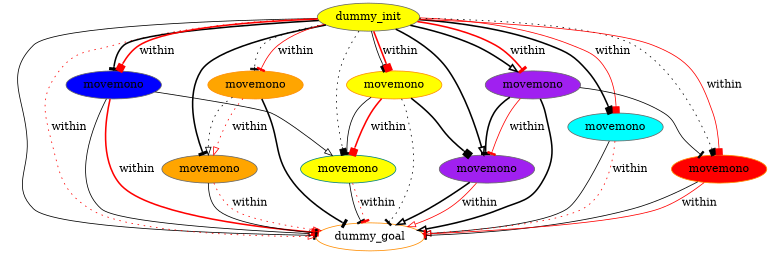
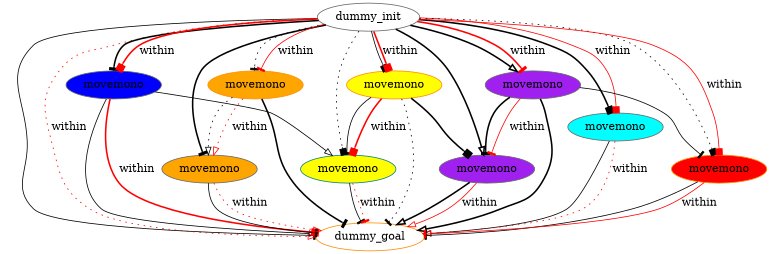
node "dummy_init": fillcolor yellow -> white
